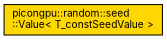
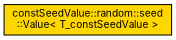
node "picongpu::random::seed ::Value< T_constSeedValue >": label "picongpu::random::seed ::Value< T_constSeedValue >" -> "constSeedValue::random::seed ::Value< T_constSeedValue >"
